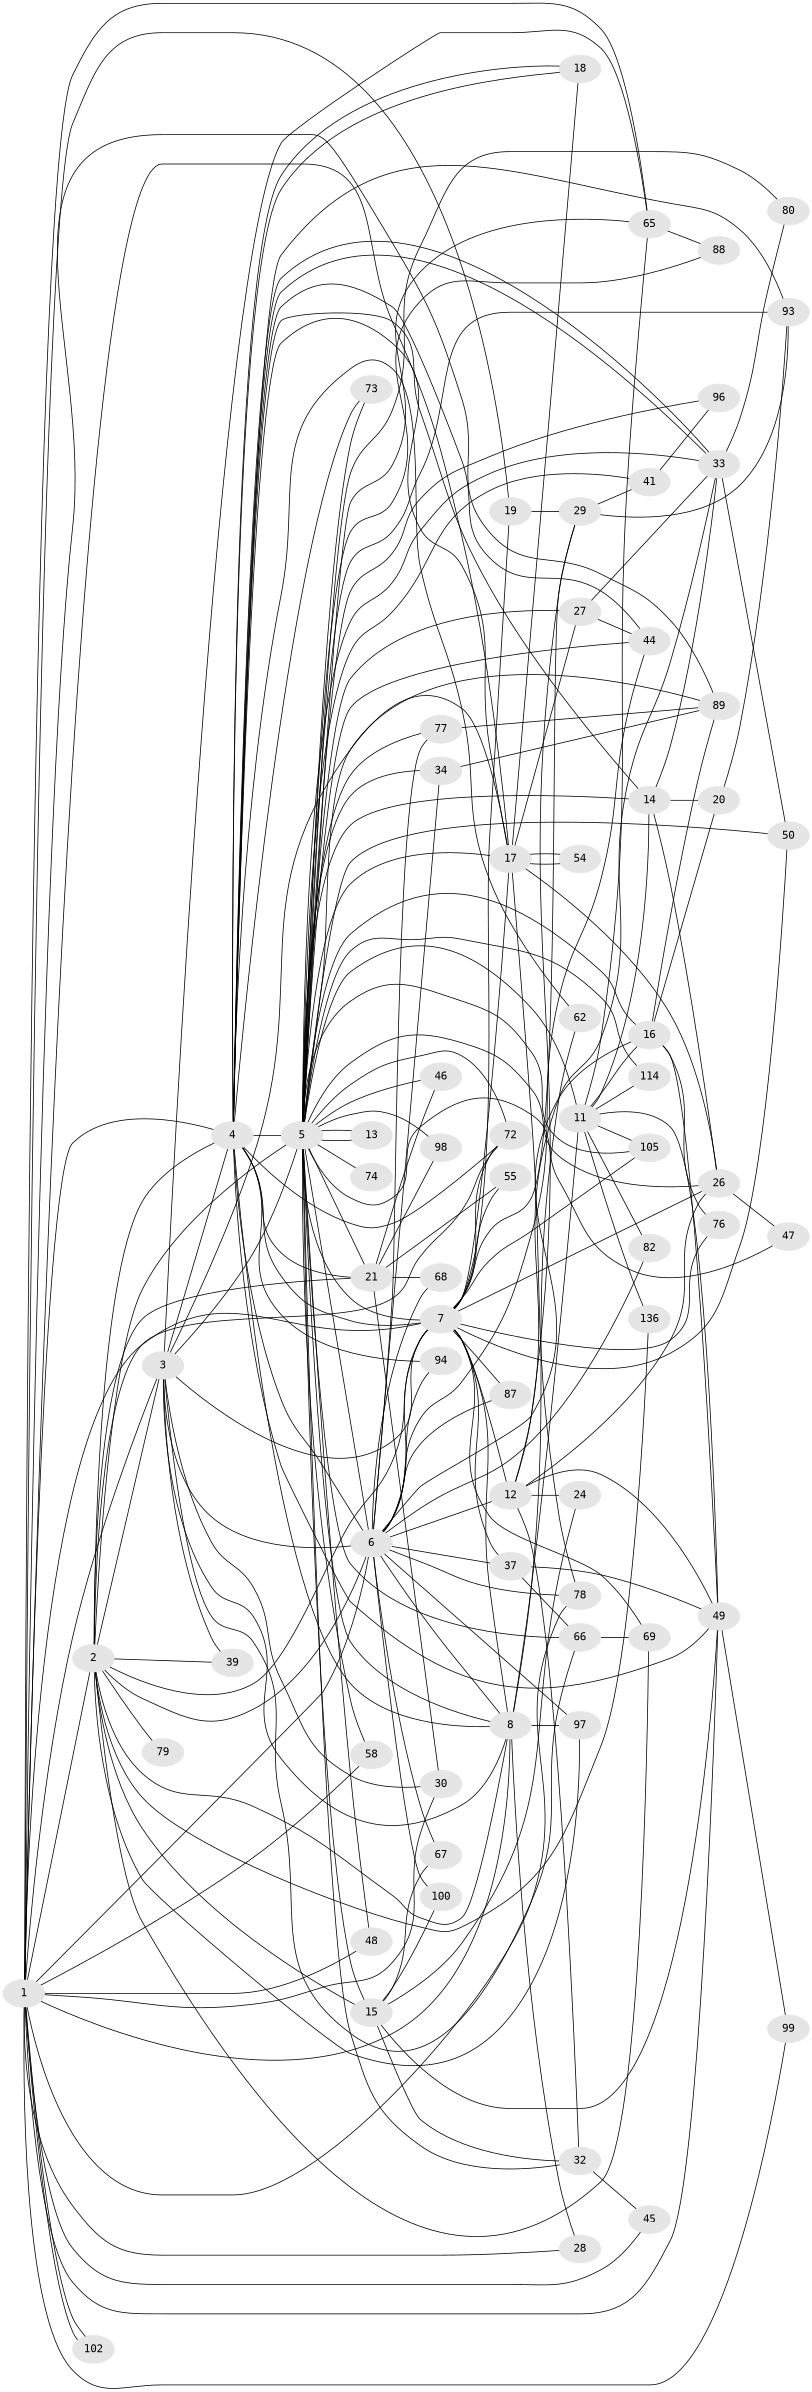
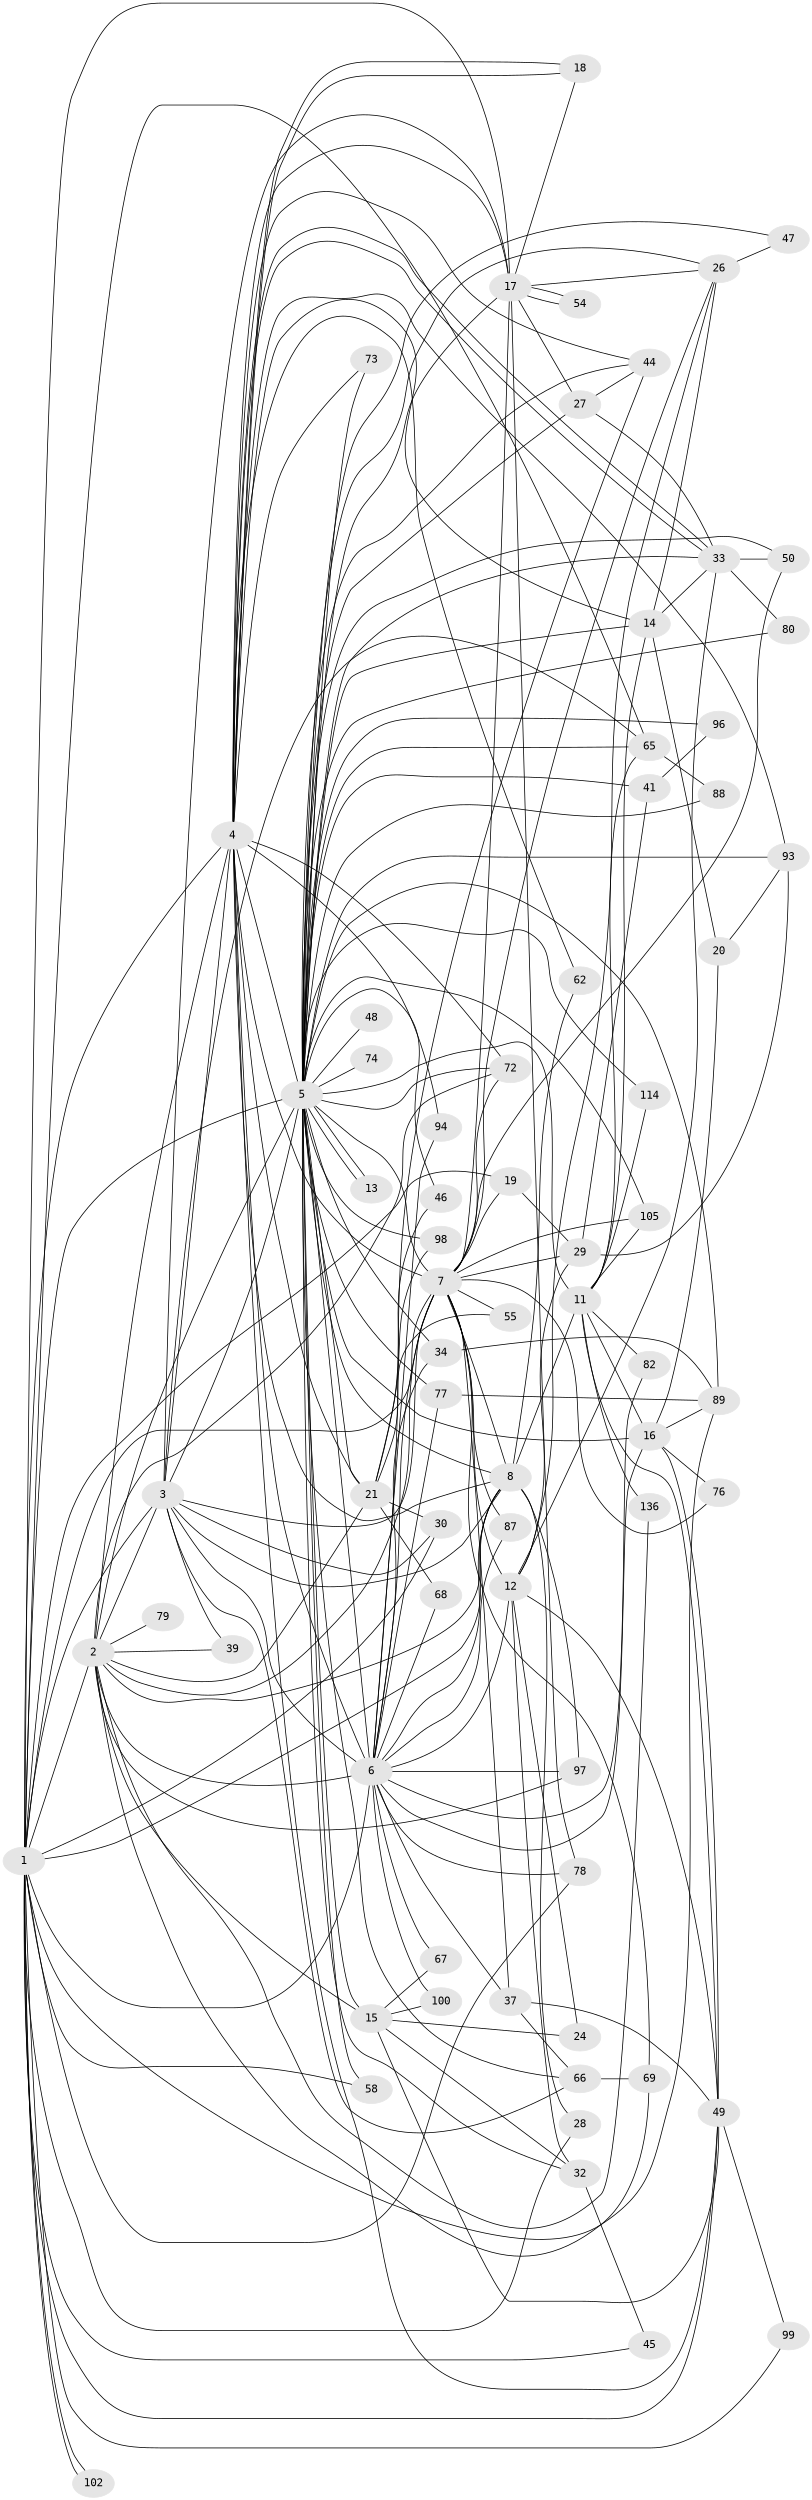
edge "48" -- "1": now "5" -- "1"
